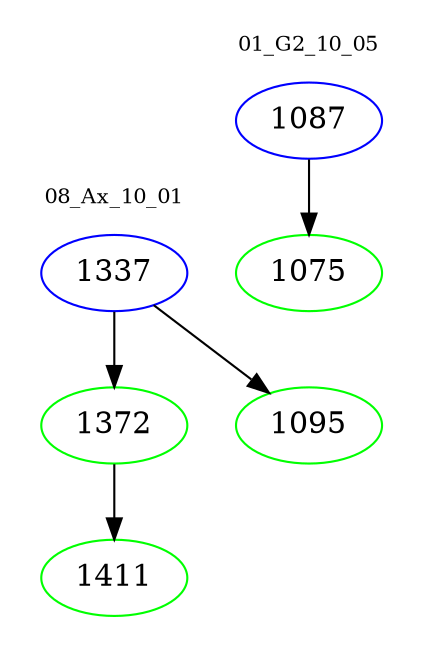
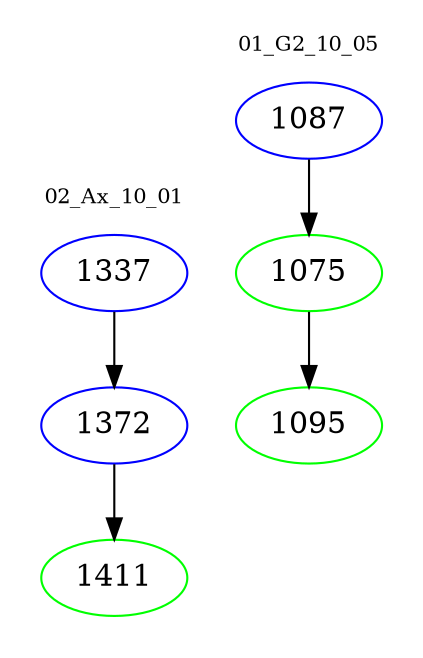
cluster "08_Ax_10_01": label "08_Ax_10_01" -> "02_Ax_10_01"
edge "1337" -> "1095": now "1075" -> "1095"
node "1372": color green -> blue
